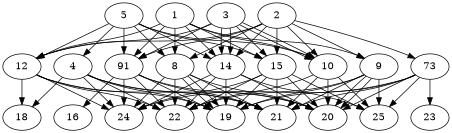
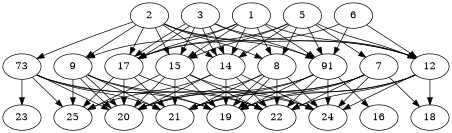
node "6": added
node "4": label "4" -> "7"
node "10": label "10" -> "17"
